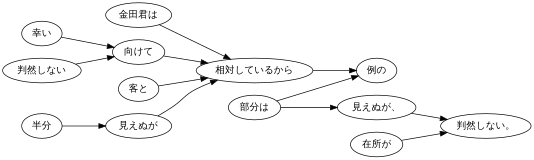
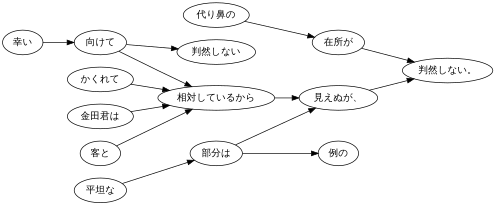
node "代り鼻の": added
edge "判然しない" -> "向けて": reversed
edge "相対しているから" -> "例の": now "相対しているから" -> "見えぬが、"
node "半分": removed
node "見えぬが": label "見えぬが" -> "かくれて"
node "平坦な": added
